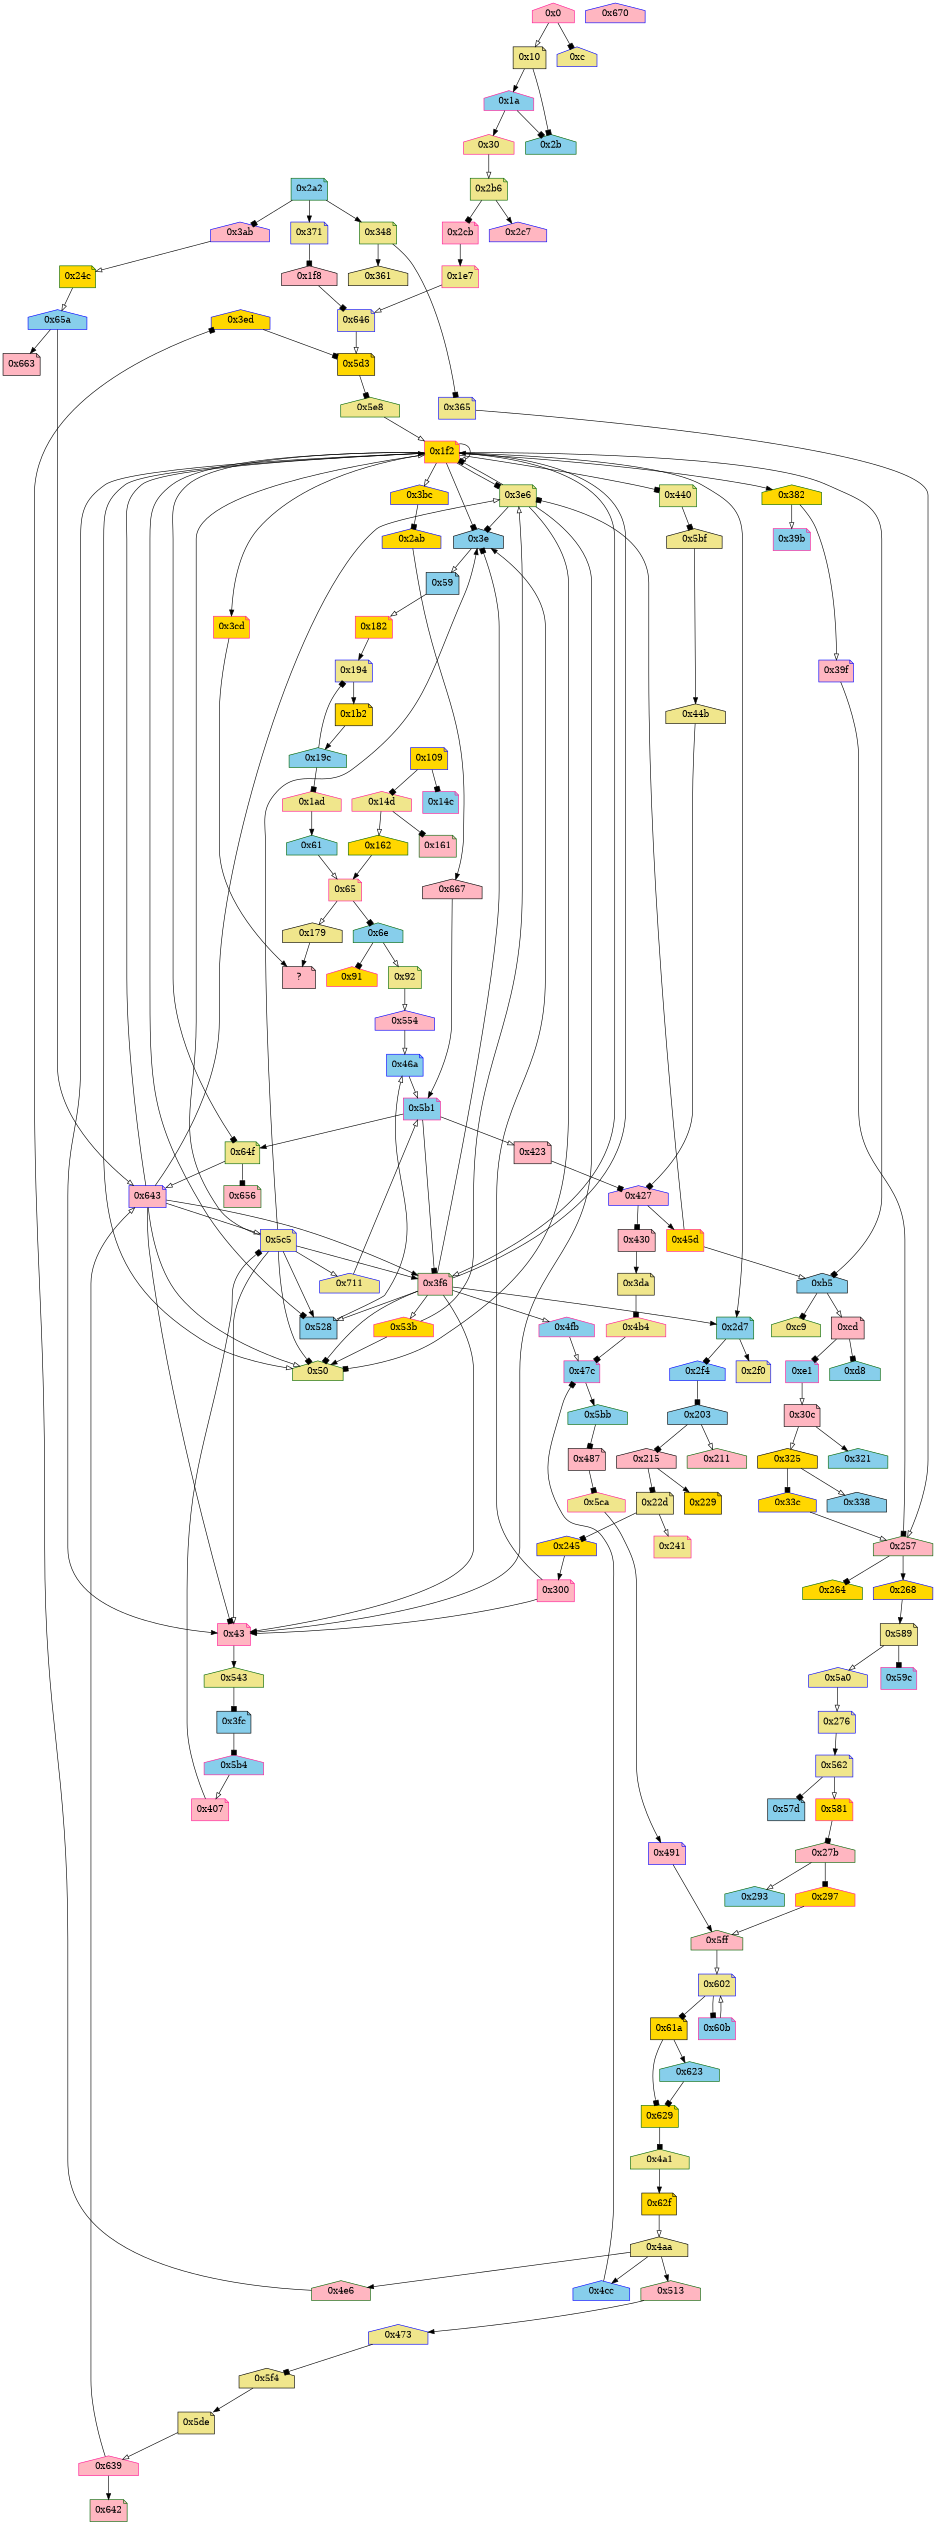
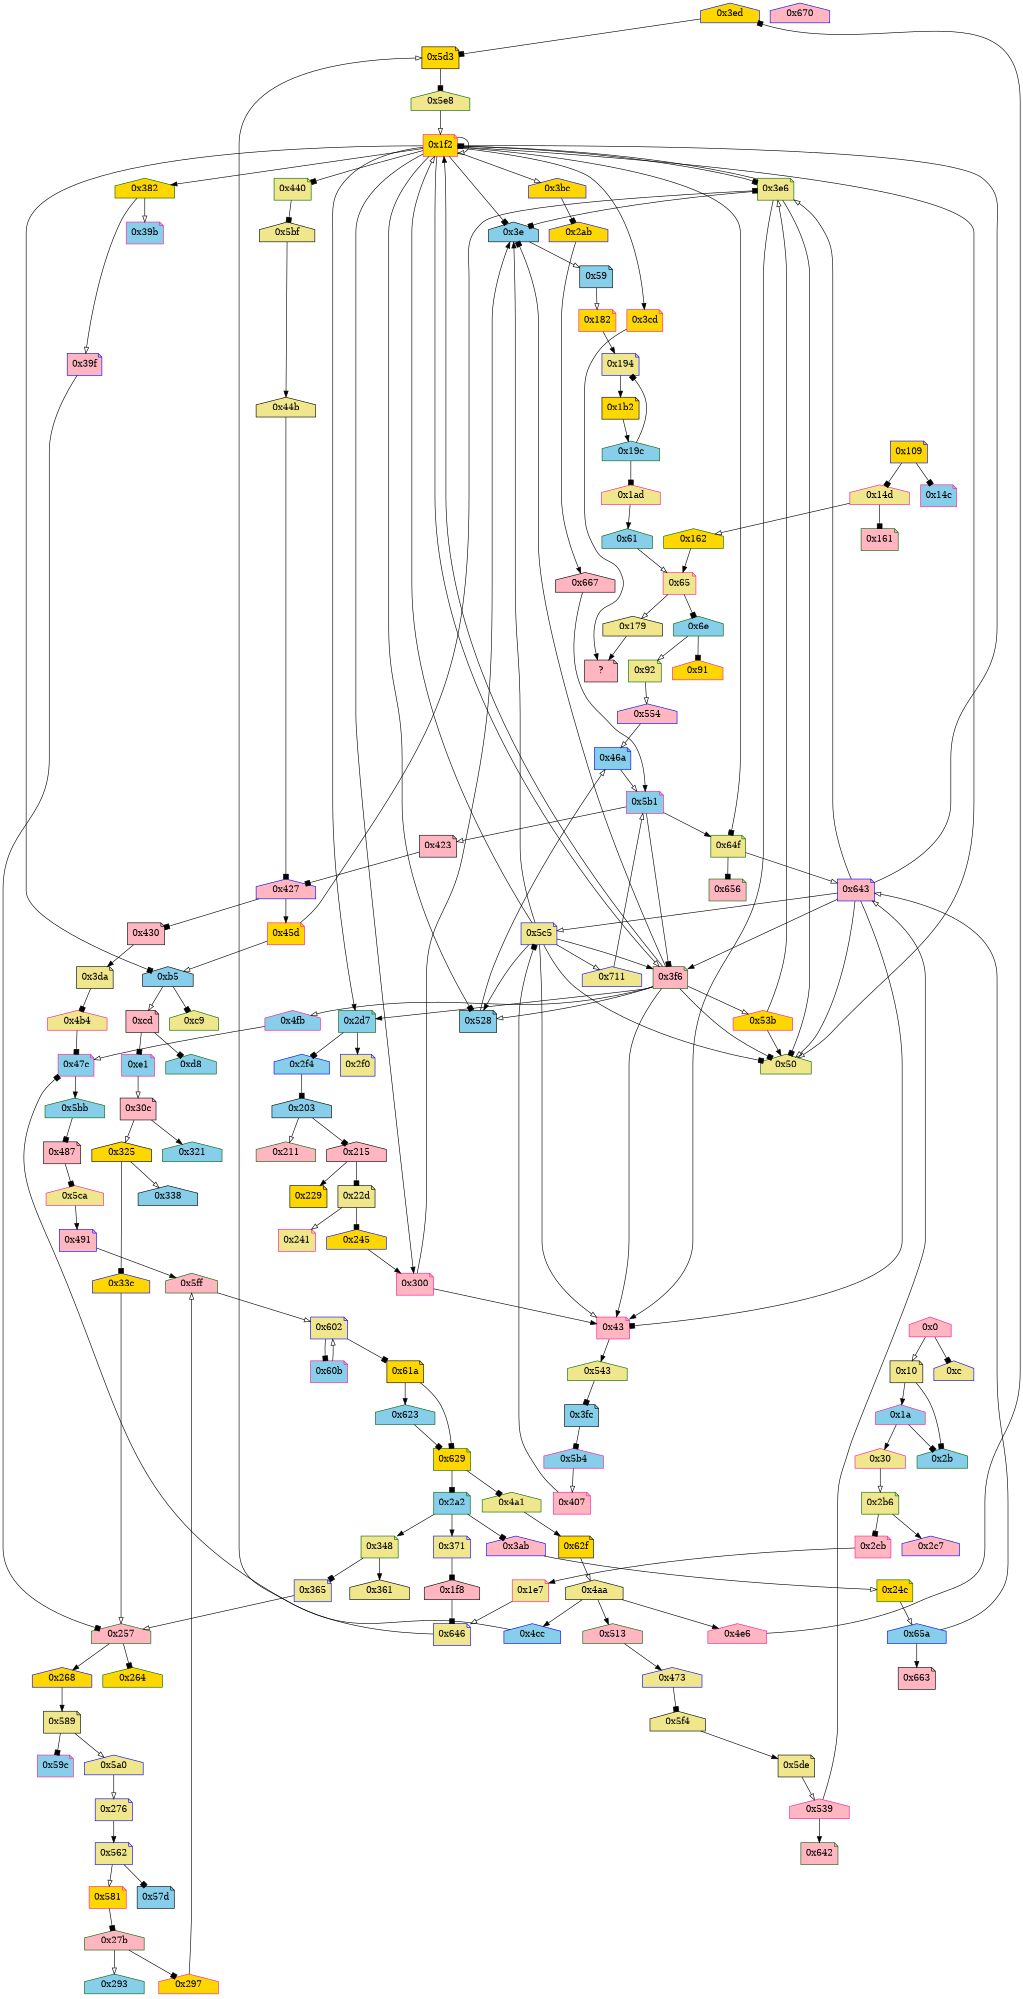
edge "0x1f2" -> "0x43": now "0x1f2" -> "0x300"
edge "0x629" -> "0x2a2": added
node "0x4e6": color darkgreen -> deeppink
node "0x639": label "0x639" -> "0x539"
